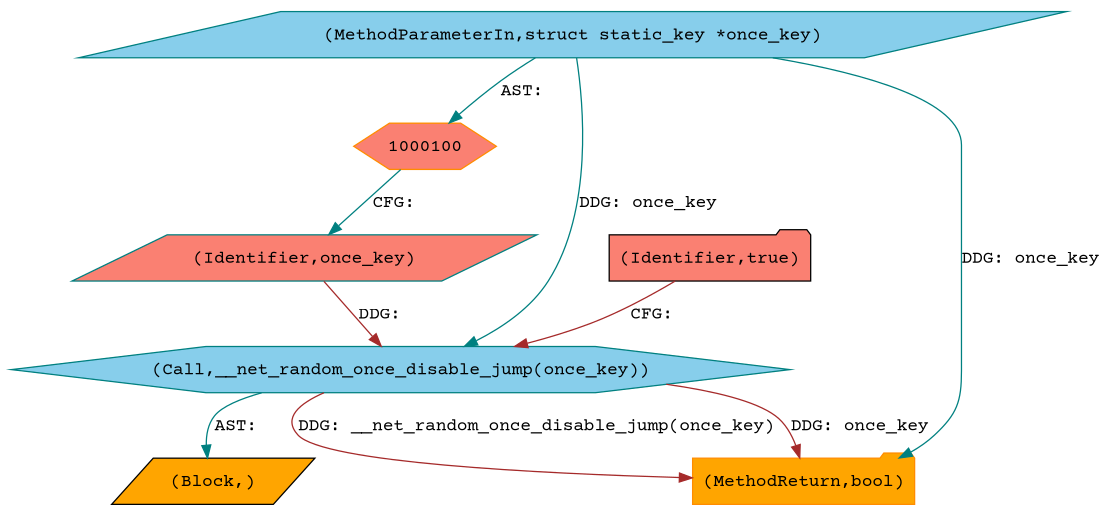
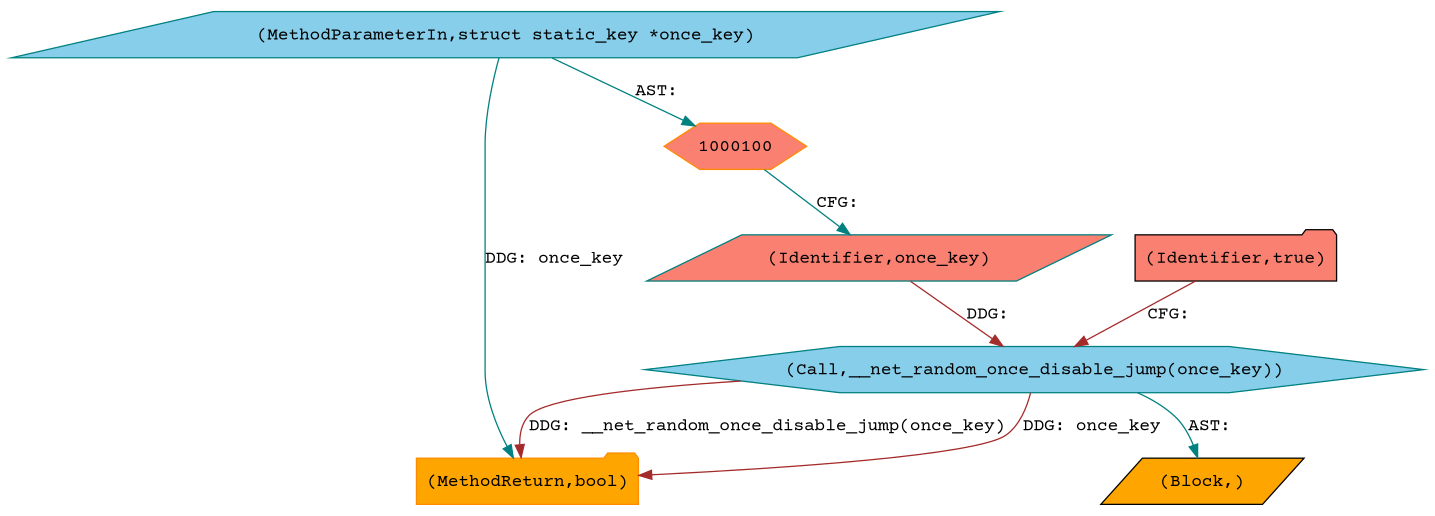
edge "(MethodParameterIn,struct static_key *once_key)" -> "(Call,__net_random_once_disable_jump(once_key))": removed, label "DDG: once_key"
